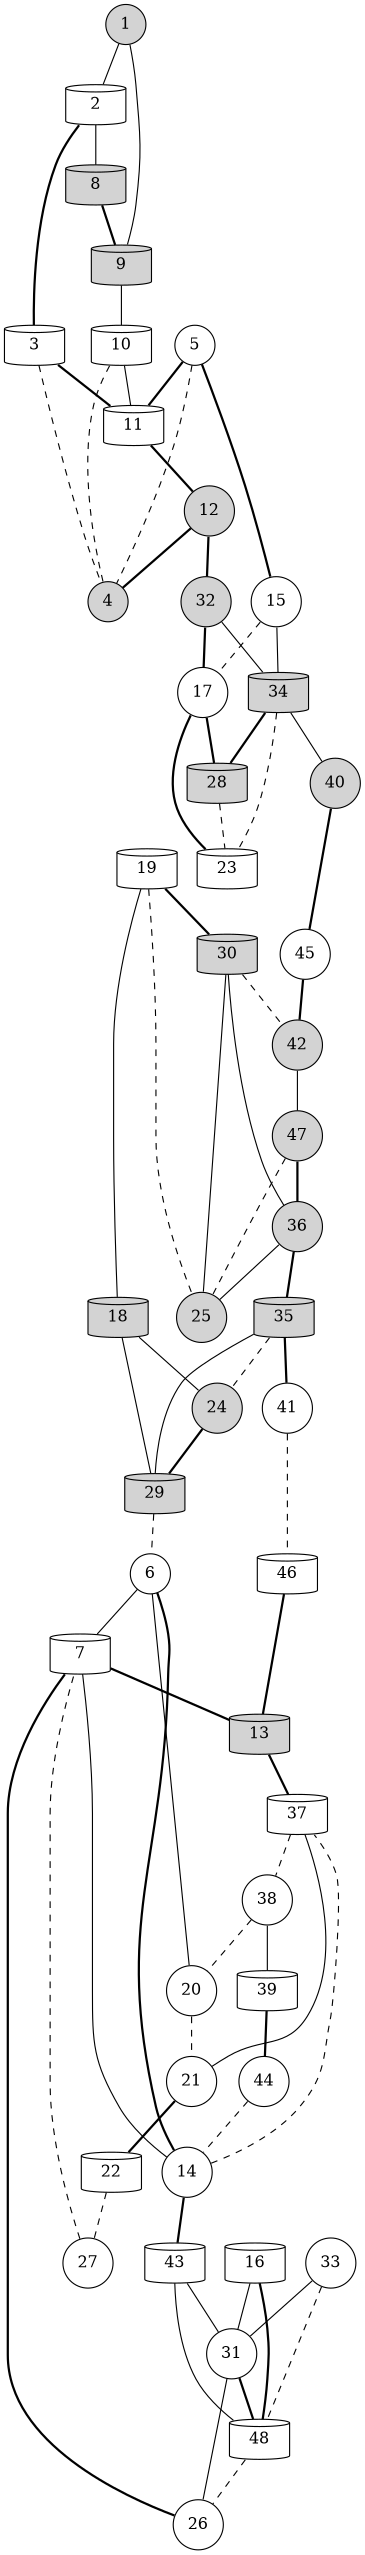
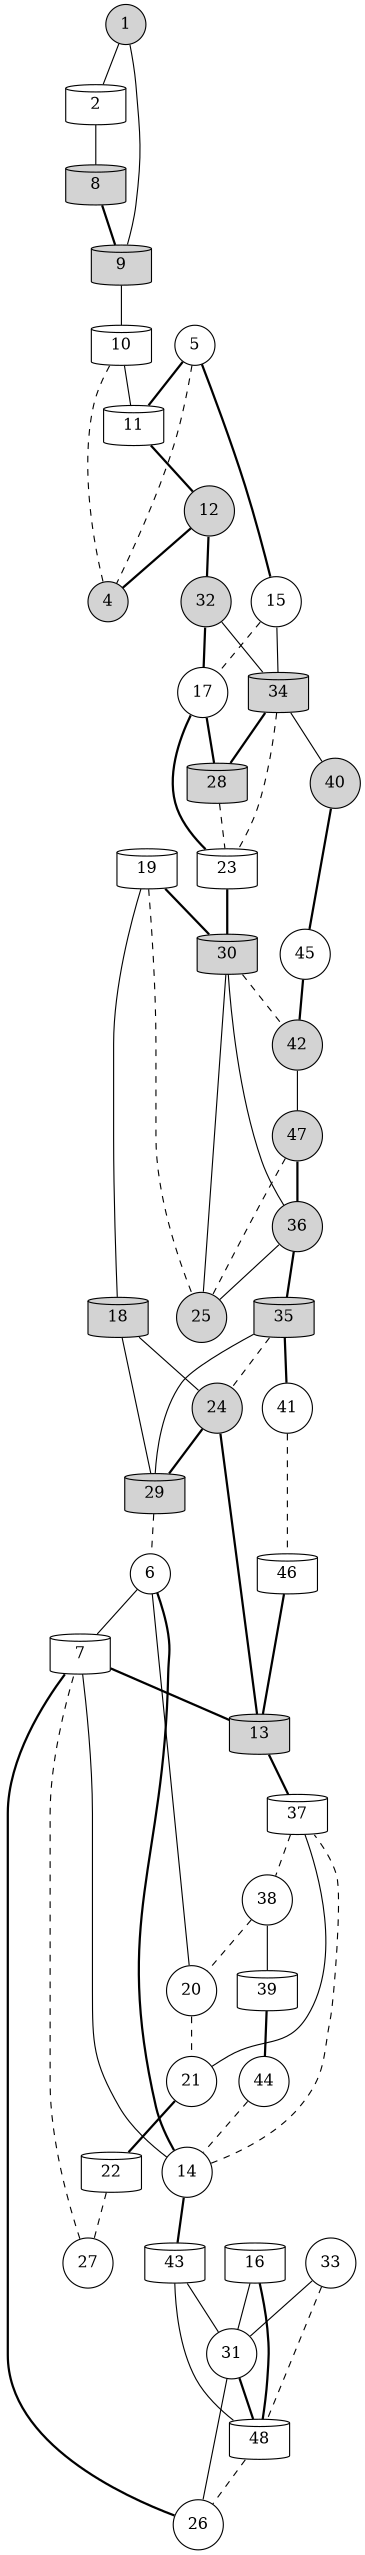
node "3": removed
edge "23" -- "30": added
edge "24" -- "13": added
